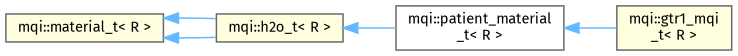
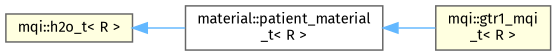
node "mqi::material_t< R >": removed
node "mqi::patient_material _t< R >": label "mqi::patient_material _t< R >" -> "material::patient_material _t< R >"
